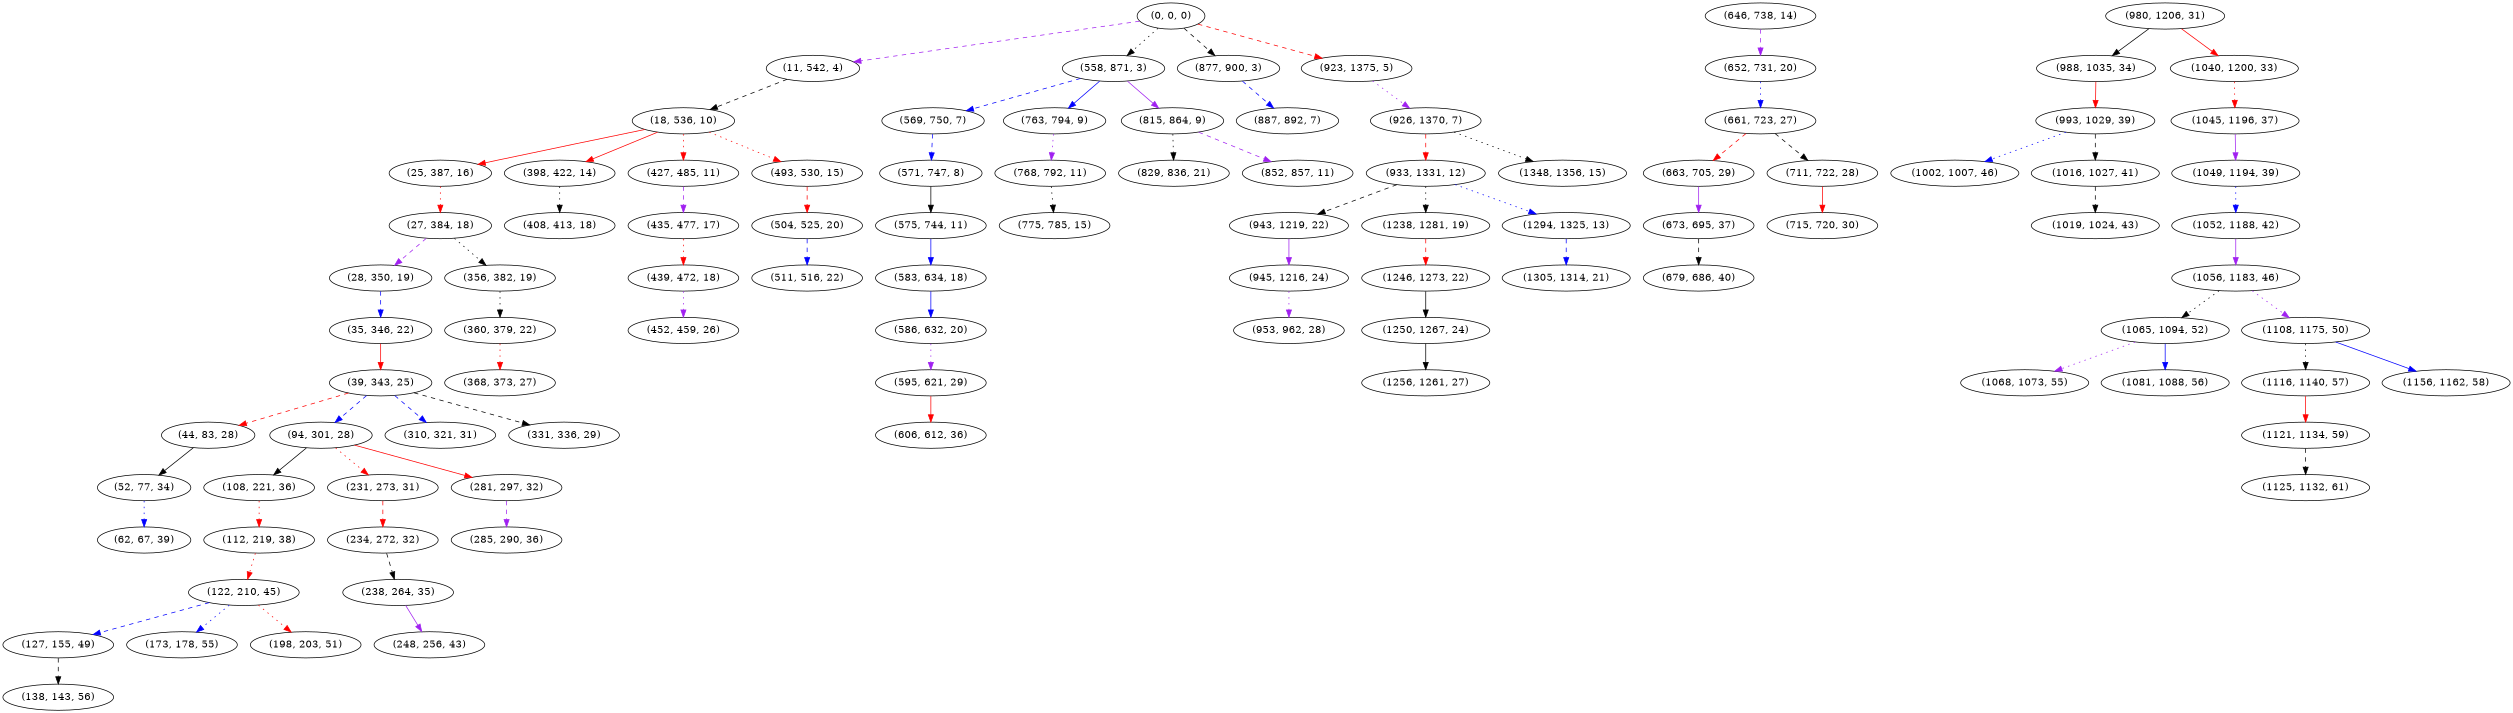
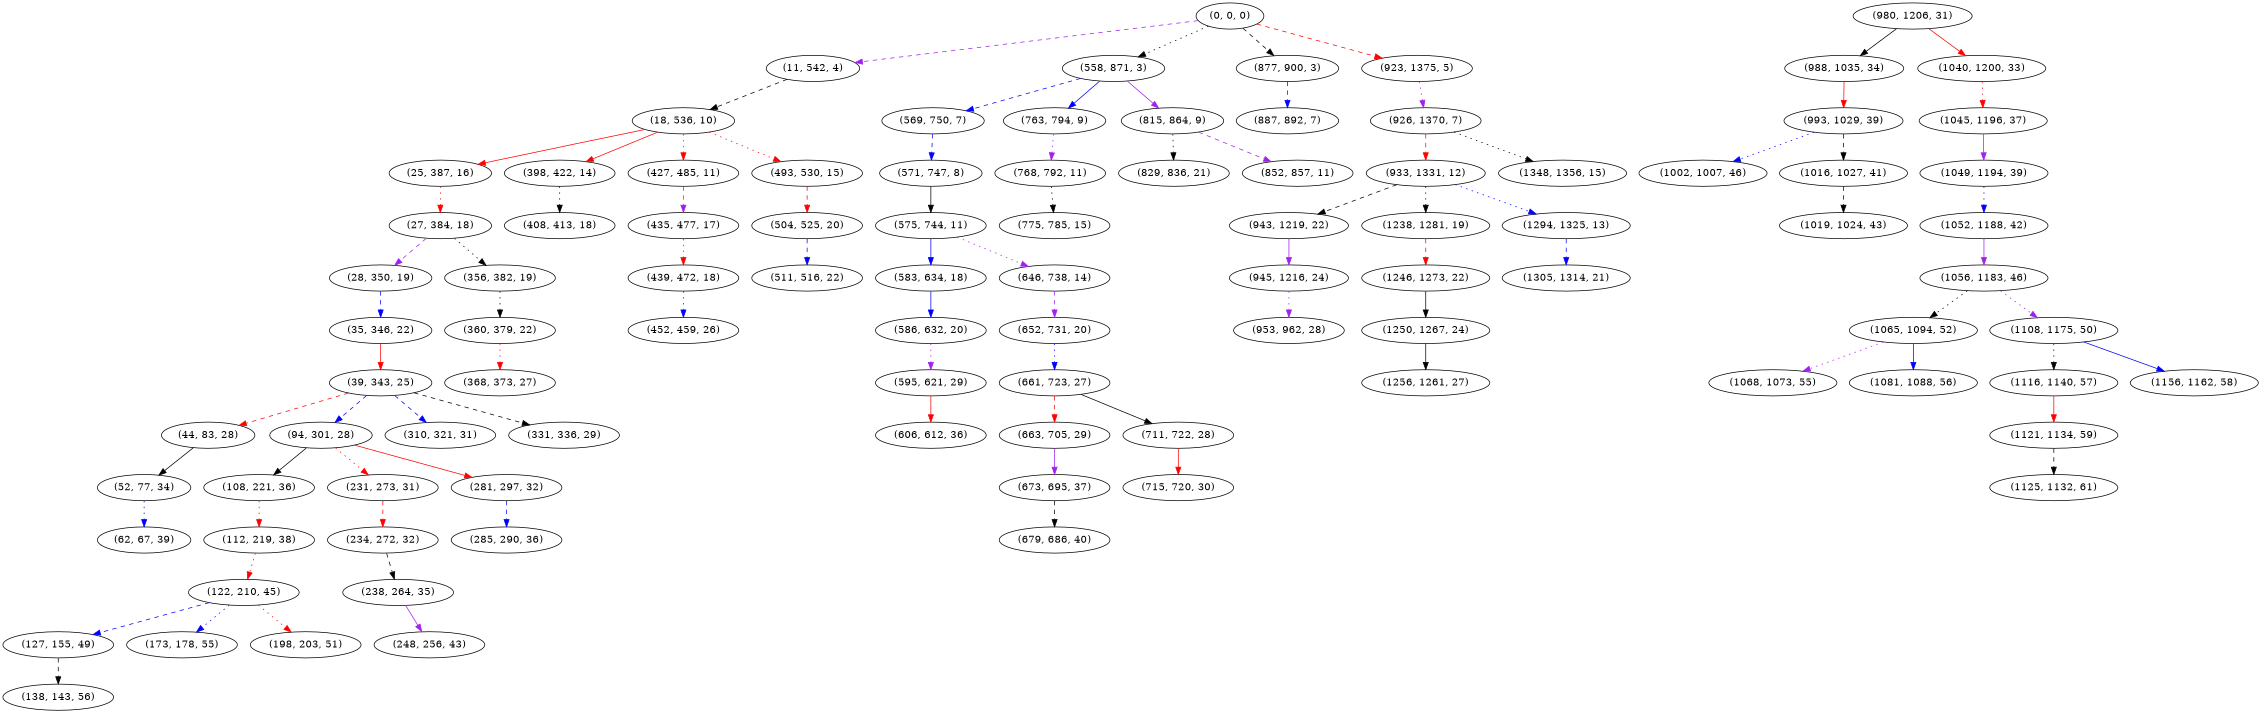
edge "(661, 723, 27)" -> "(711, 722, 28)": style dashed -> solid
edge "(575, 744, 11)" -> "(646, 738, 14)": added
edge "(439, 472, 18)" -> "(452, 459, 26)": color purple -> blue
edge "(281, 297, 32)" -> "(285, 290, 36)": color purple -> blue
